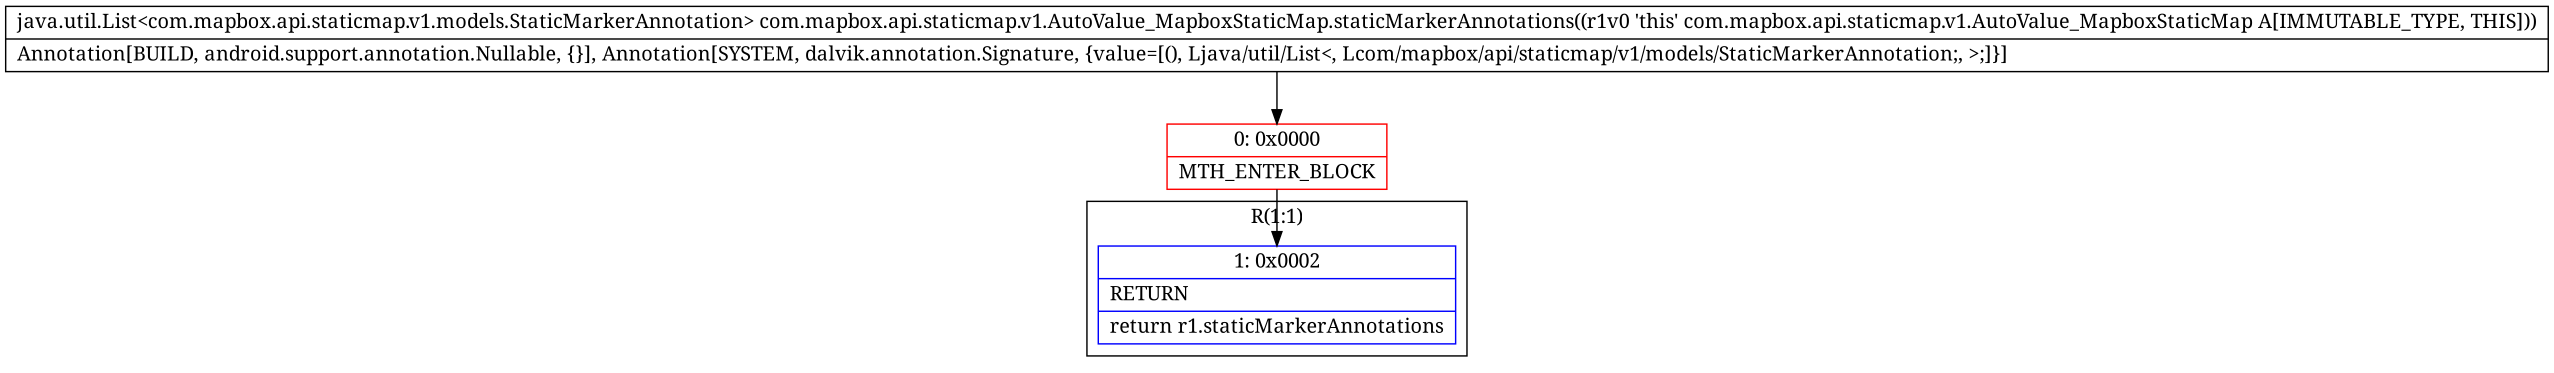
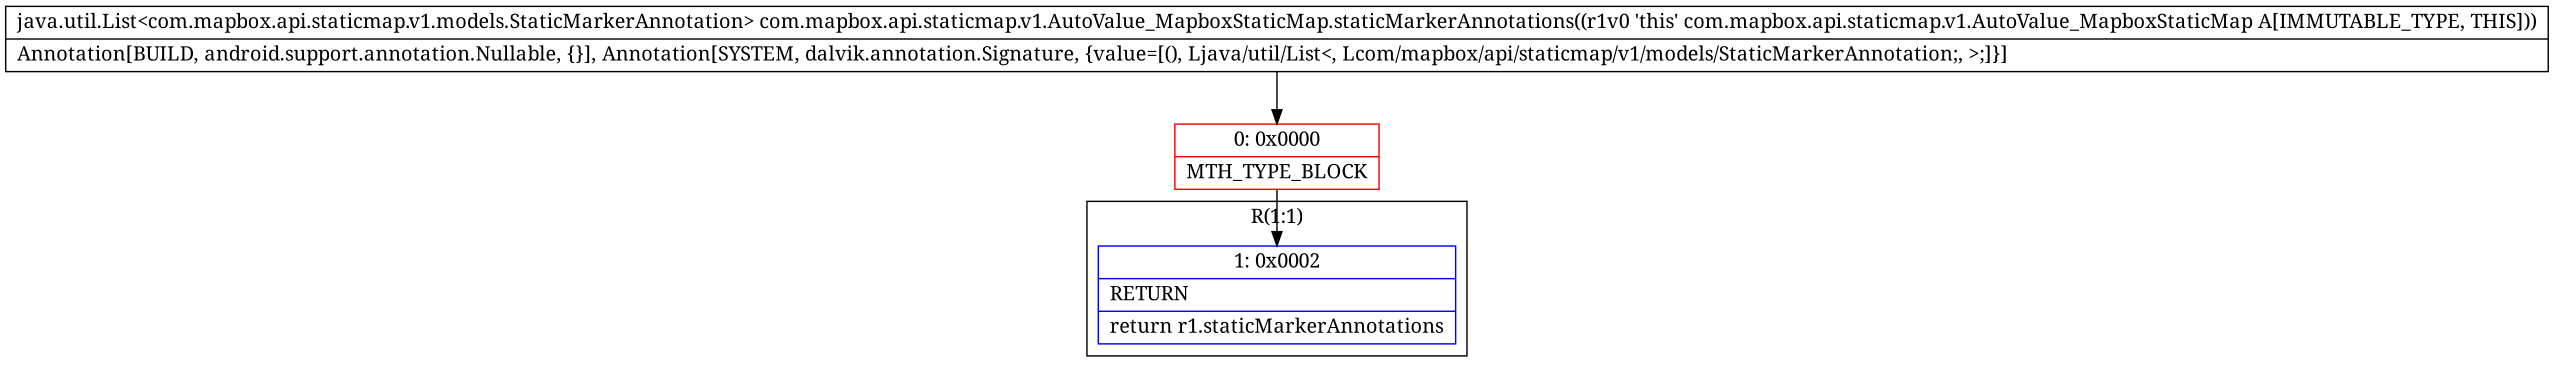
node "0: 0x0000": text "MTH_ENTER_BLOCK" -> "MTH_TYPE_BLOCK"
